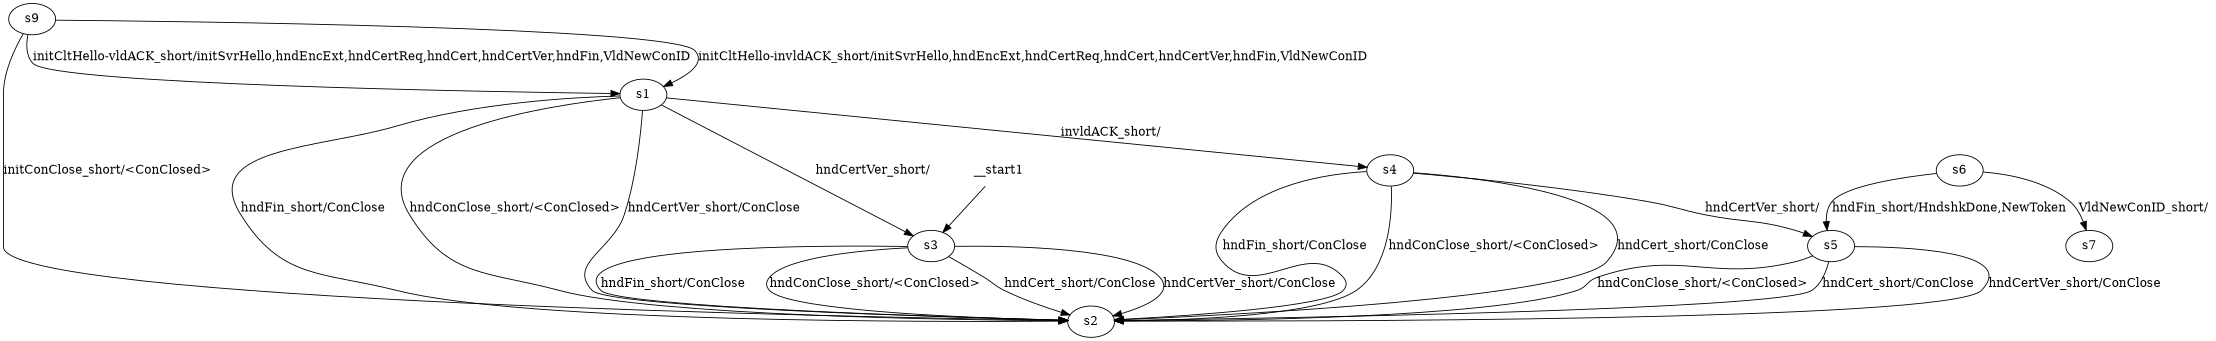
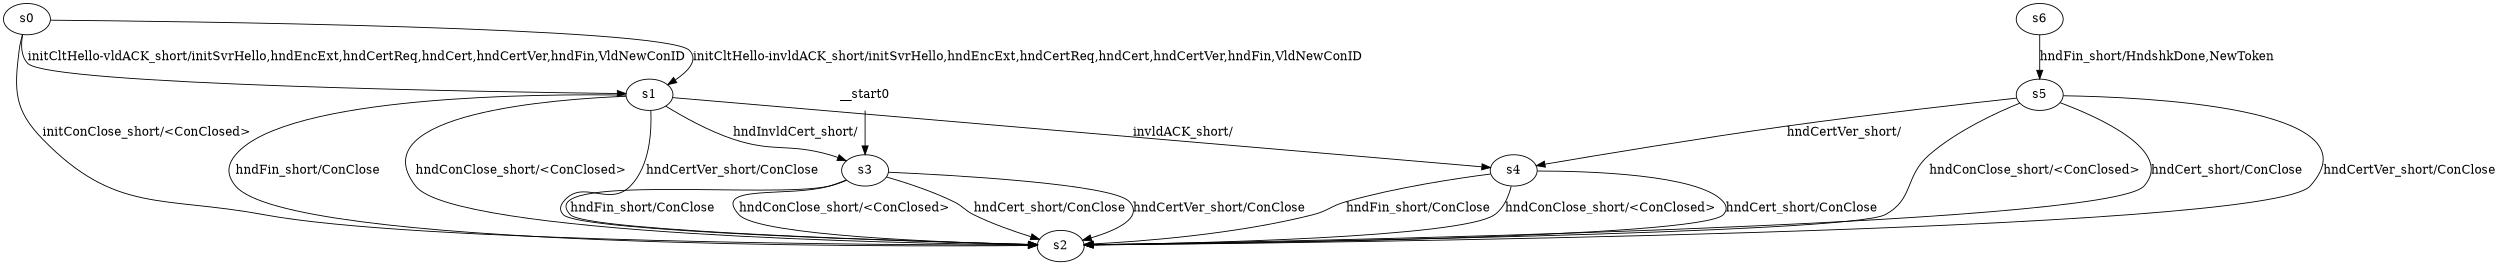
node "s9": label "s9" -> "s0"
edge "s1" -> "s3": label "hndCertVer_short/ " -> "hndInvldCert_short/ "
node "__start1": label "__start1" -> "__start0"
edge "s4" -> "s5": reversed
node "s7": removed
